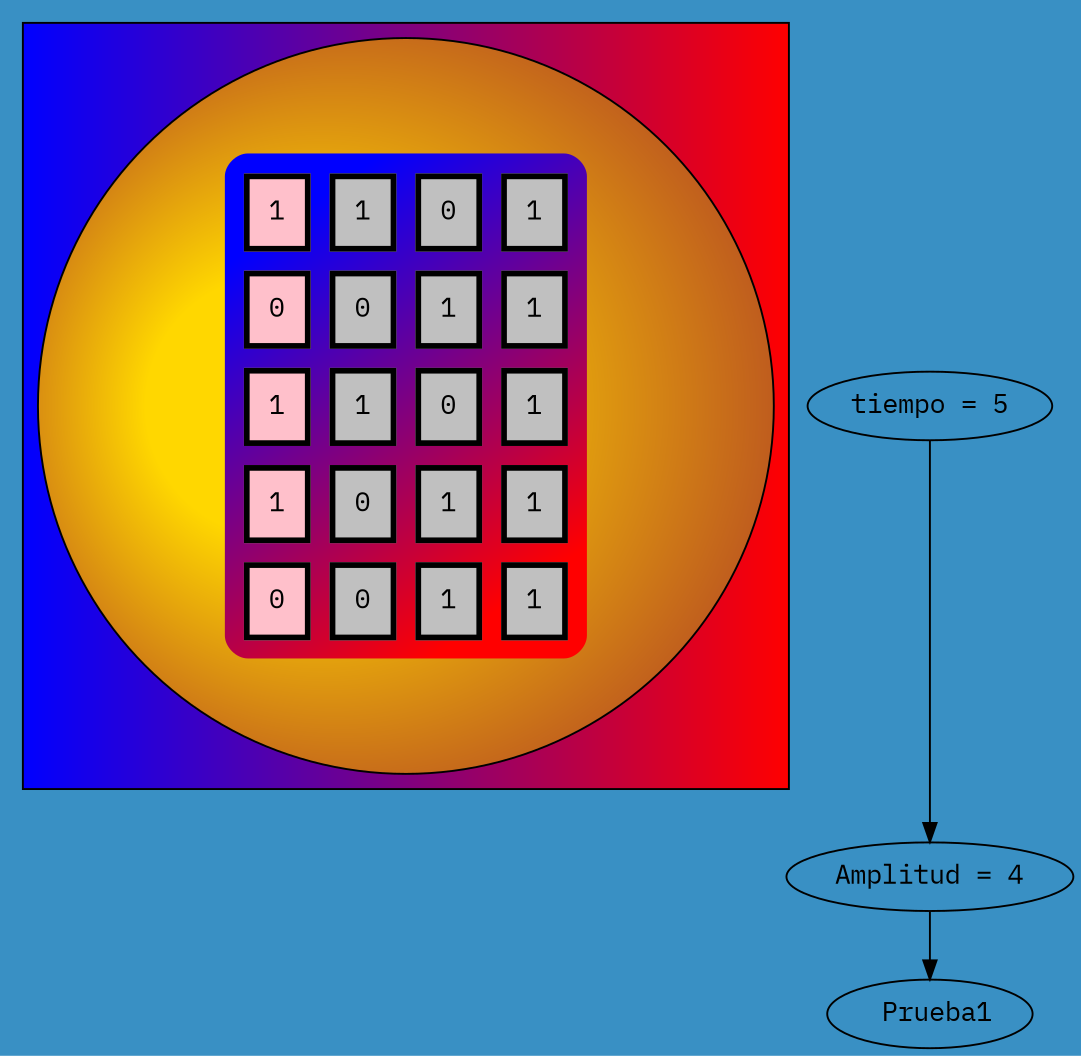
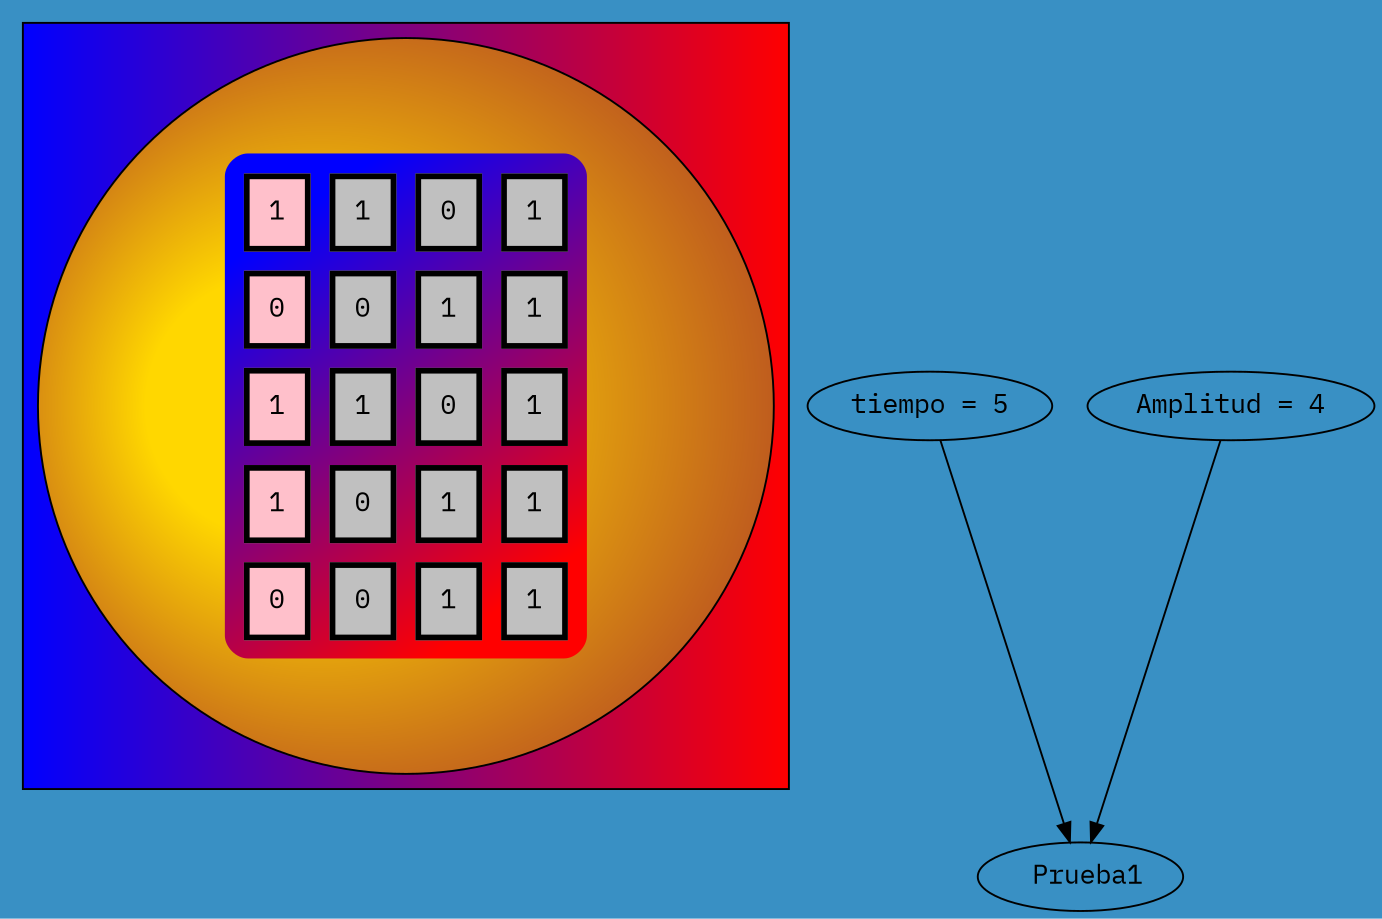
edge "tiempo = 5" -> "Amplitud = 4": now "tiempo = 5" -> "Prueba1"
